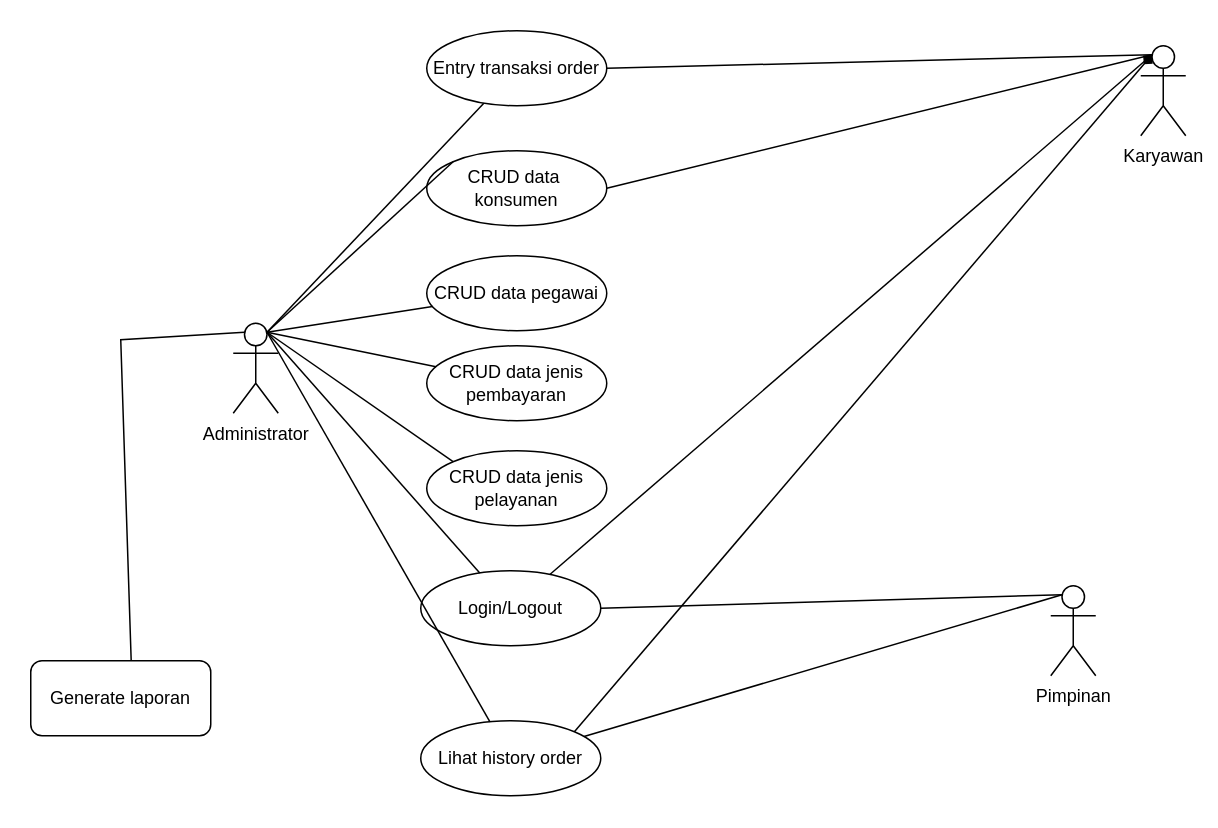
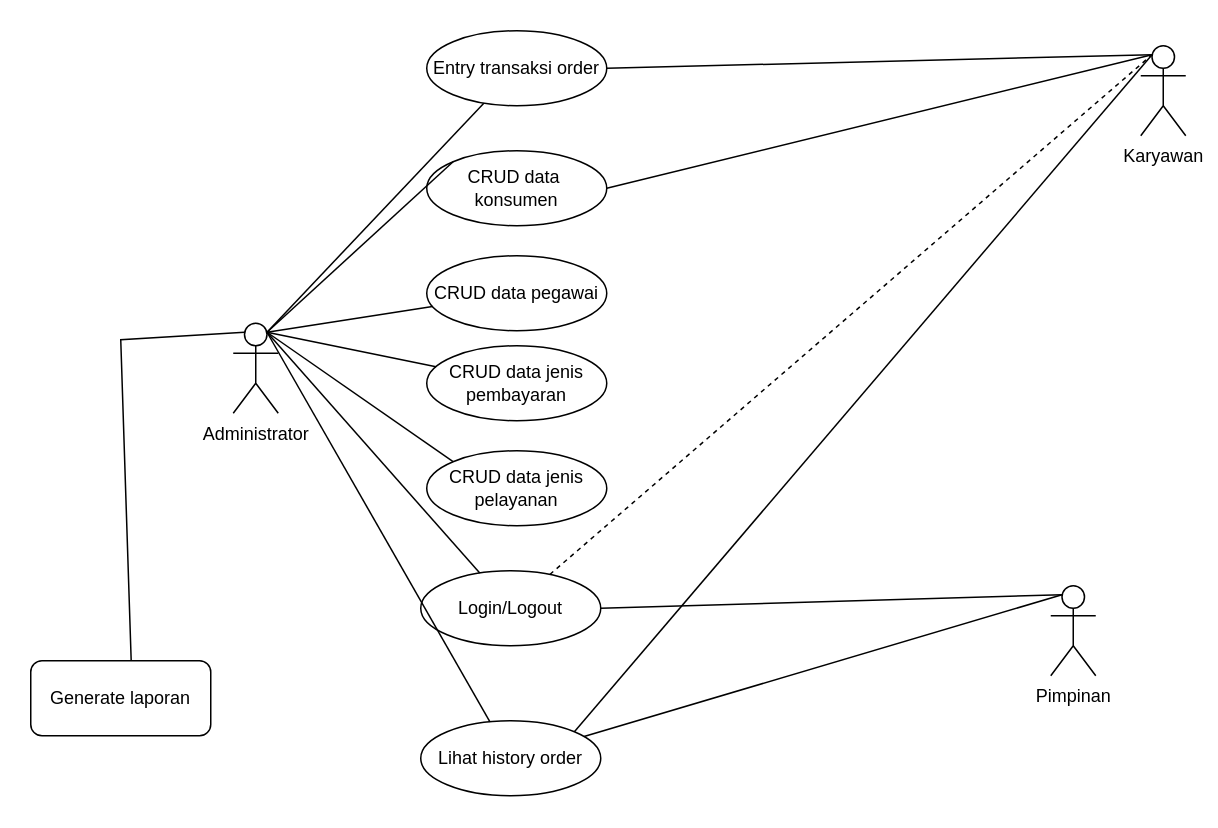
edge "Lihat history order" -> "Karyawan": arrowhead diamond -> none
edge "Karyawan" -- "Login/Logout": style solid -> dashed
